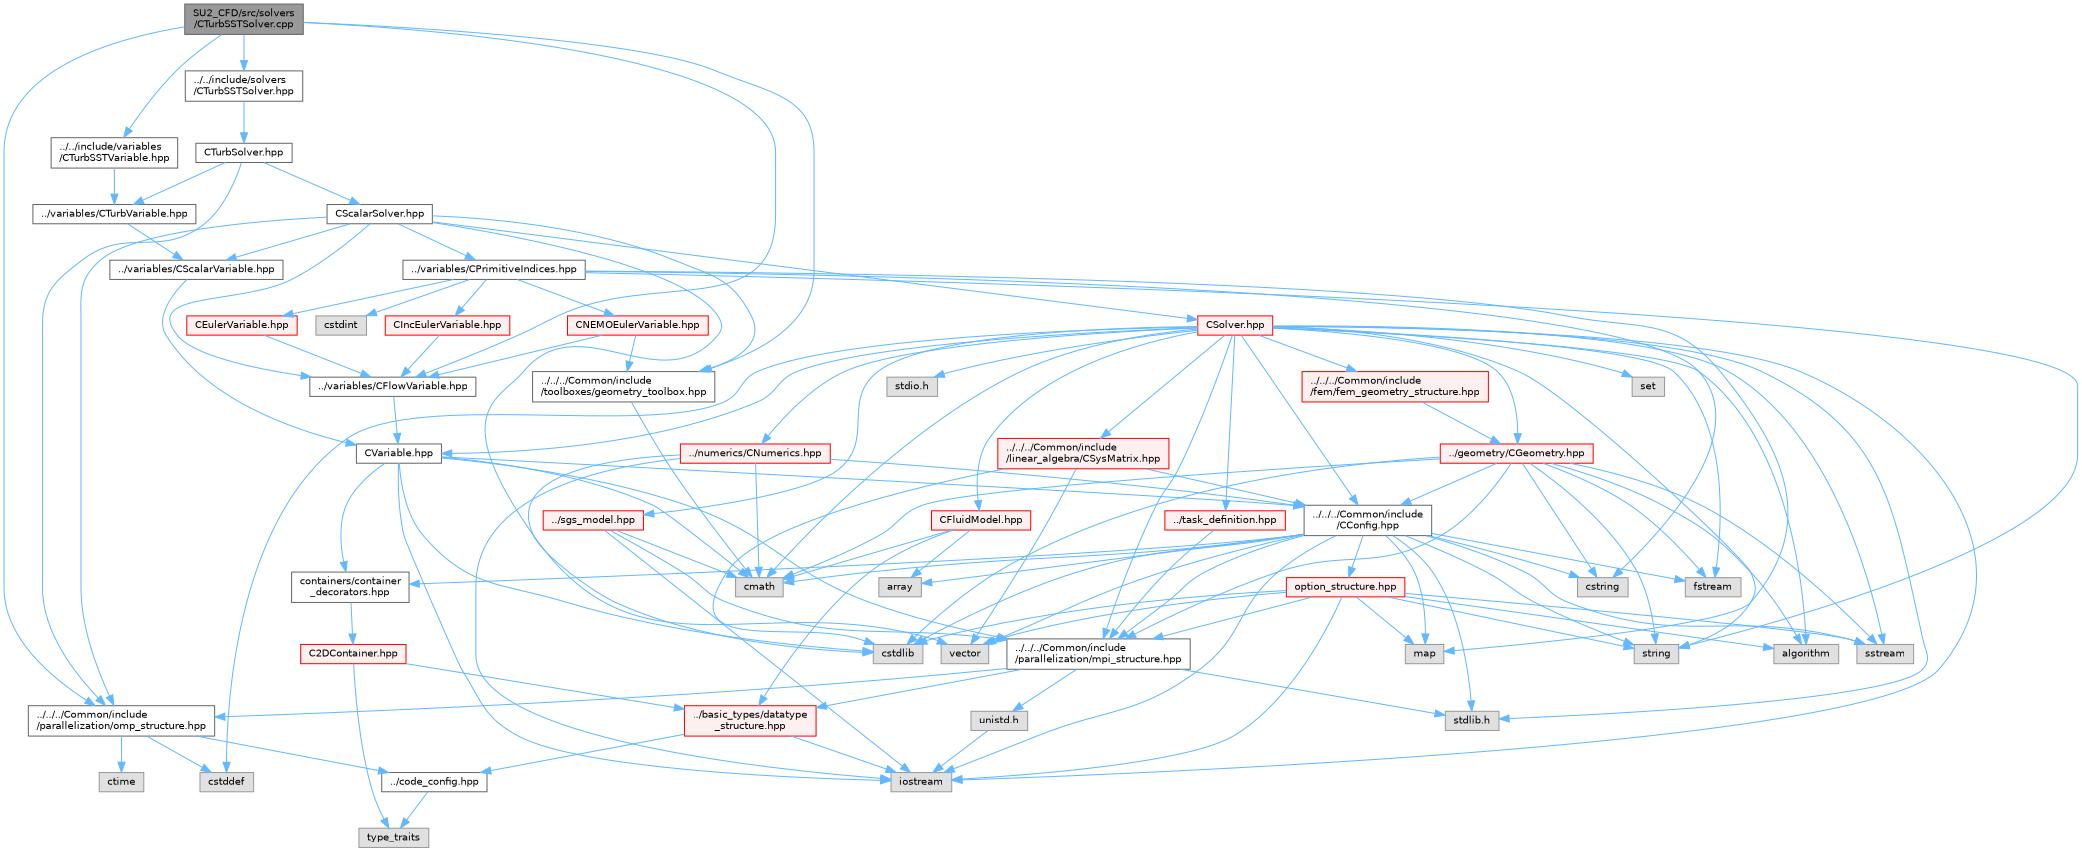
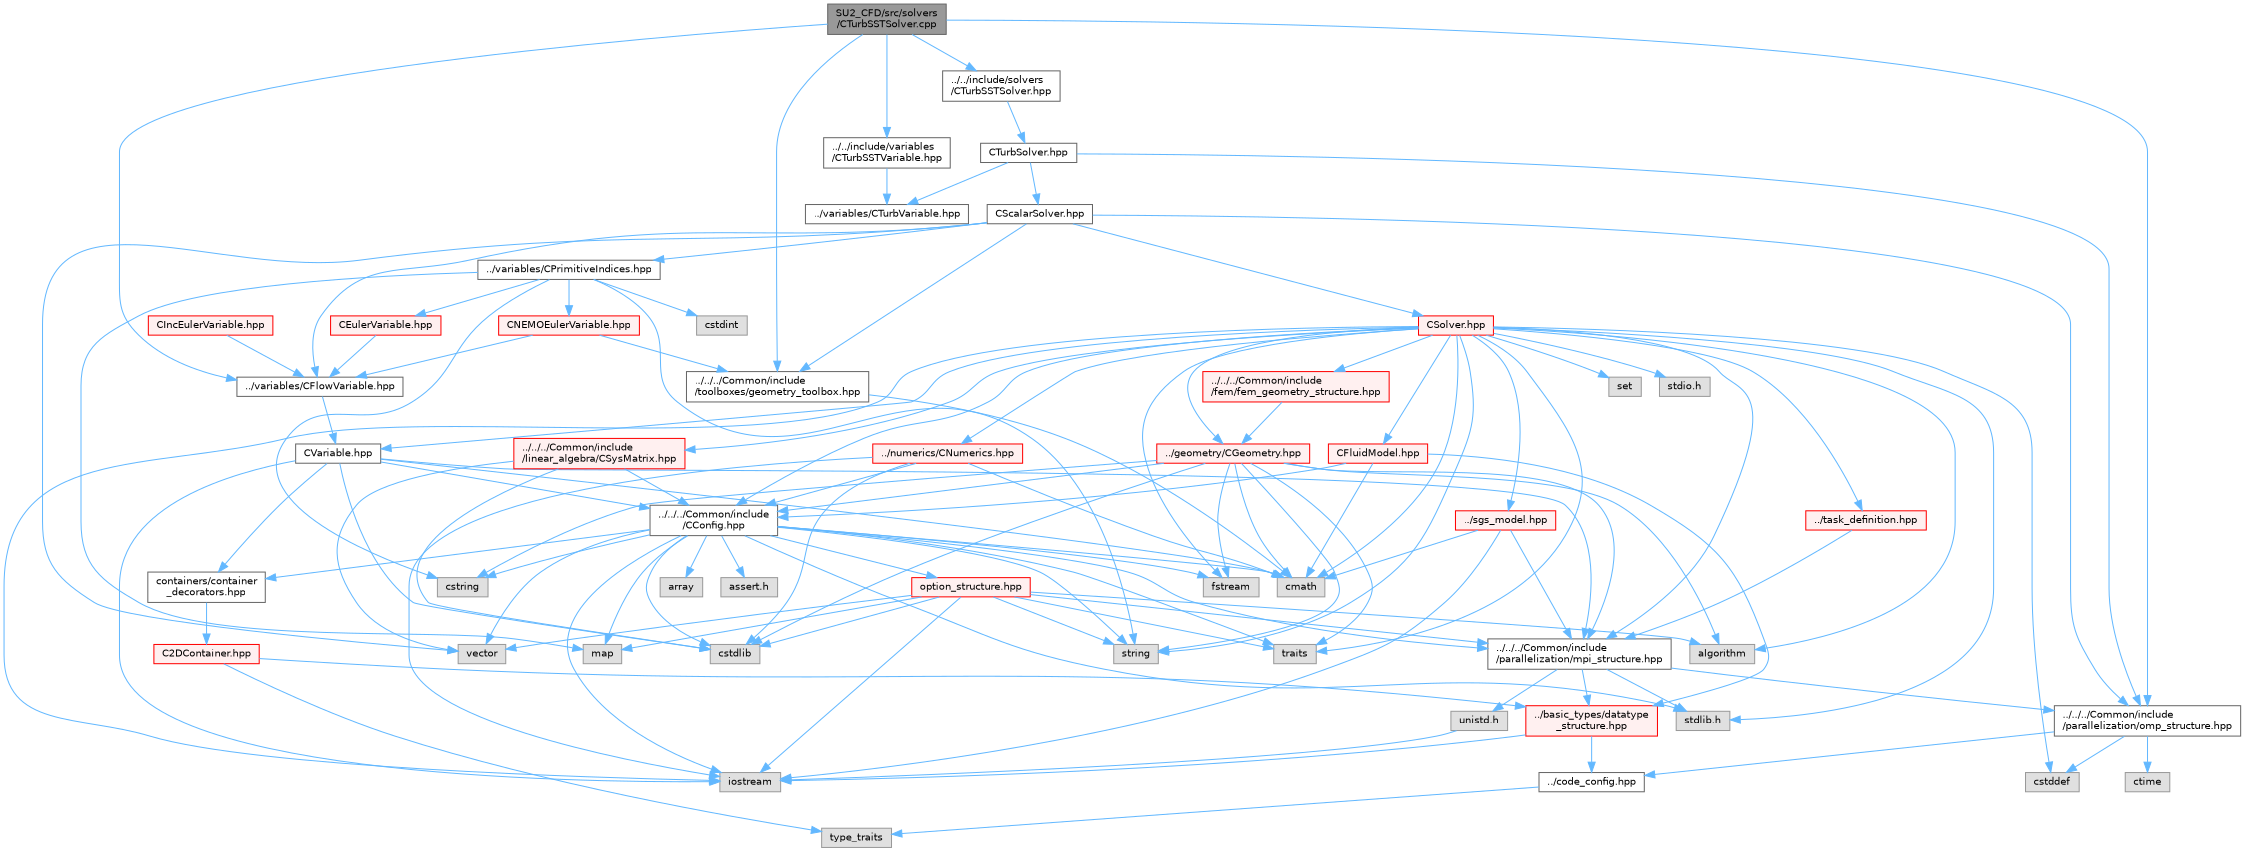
node "../variables/CScalarVariable.hpp": removed
edge "../variables/CPrimitiveIndices.hpp" -> "CIncEulerVariable.hpp": removed
edge "CFluidModel.hpp" -> "array": now "CFluidModel.hpp" -> "../../../Common/include /CConfig.hpp"
node "assert.h": added
node "sstream": label "sstream" -> "traits"
